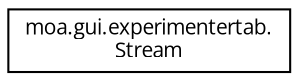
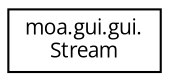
node "moa.gui.experimentertab. Stream": label "moa.gui.experimentertab. Stream" -> "moa.gui.gui. Stream"
